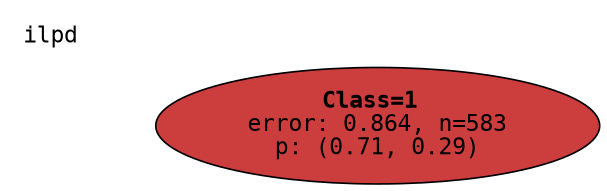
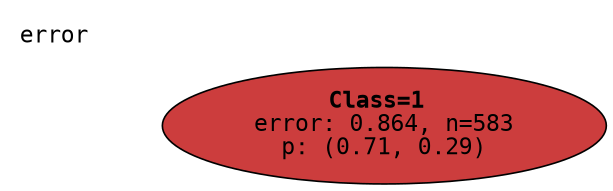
node "ilpd": label "ilpd" -> "error"
